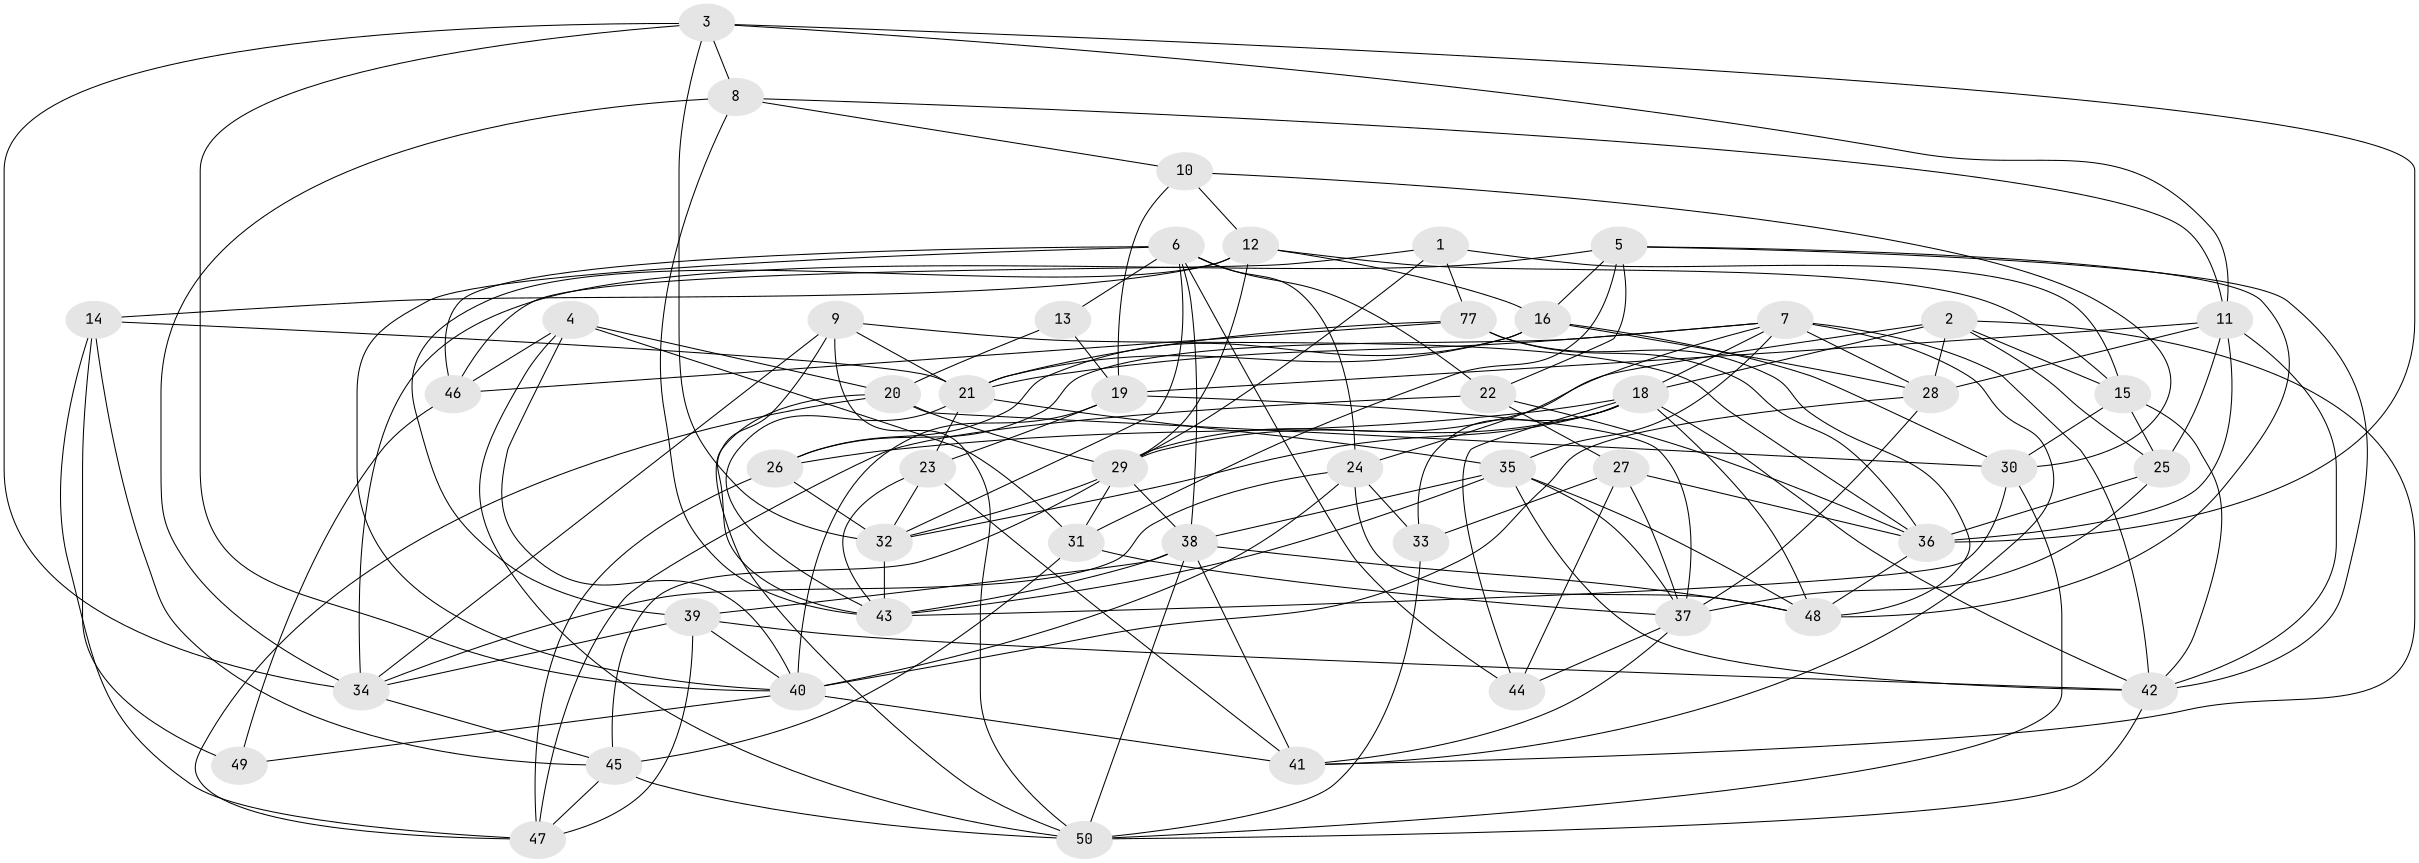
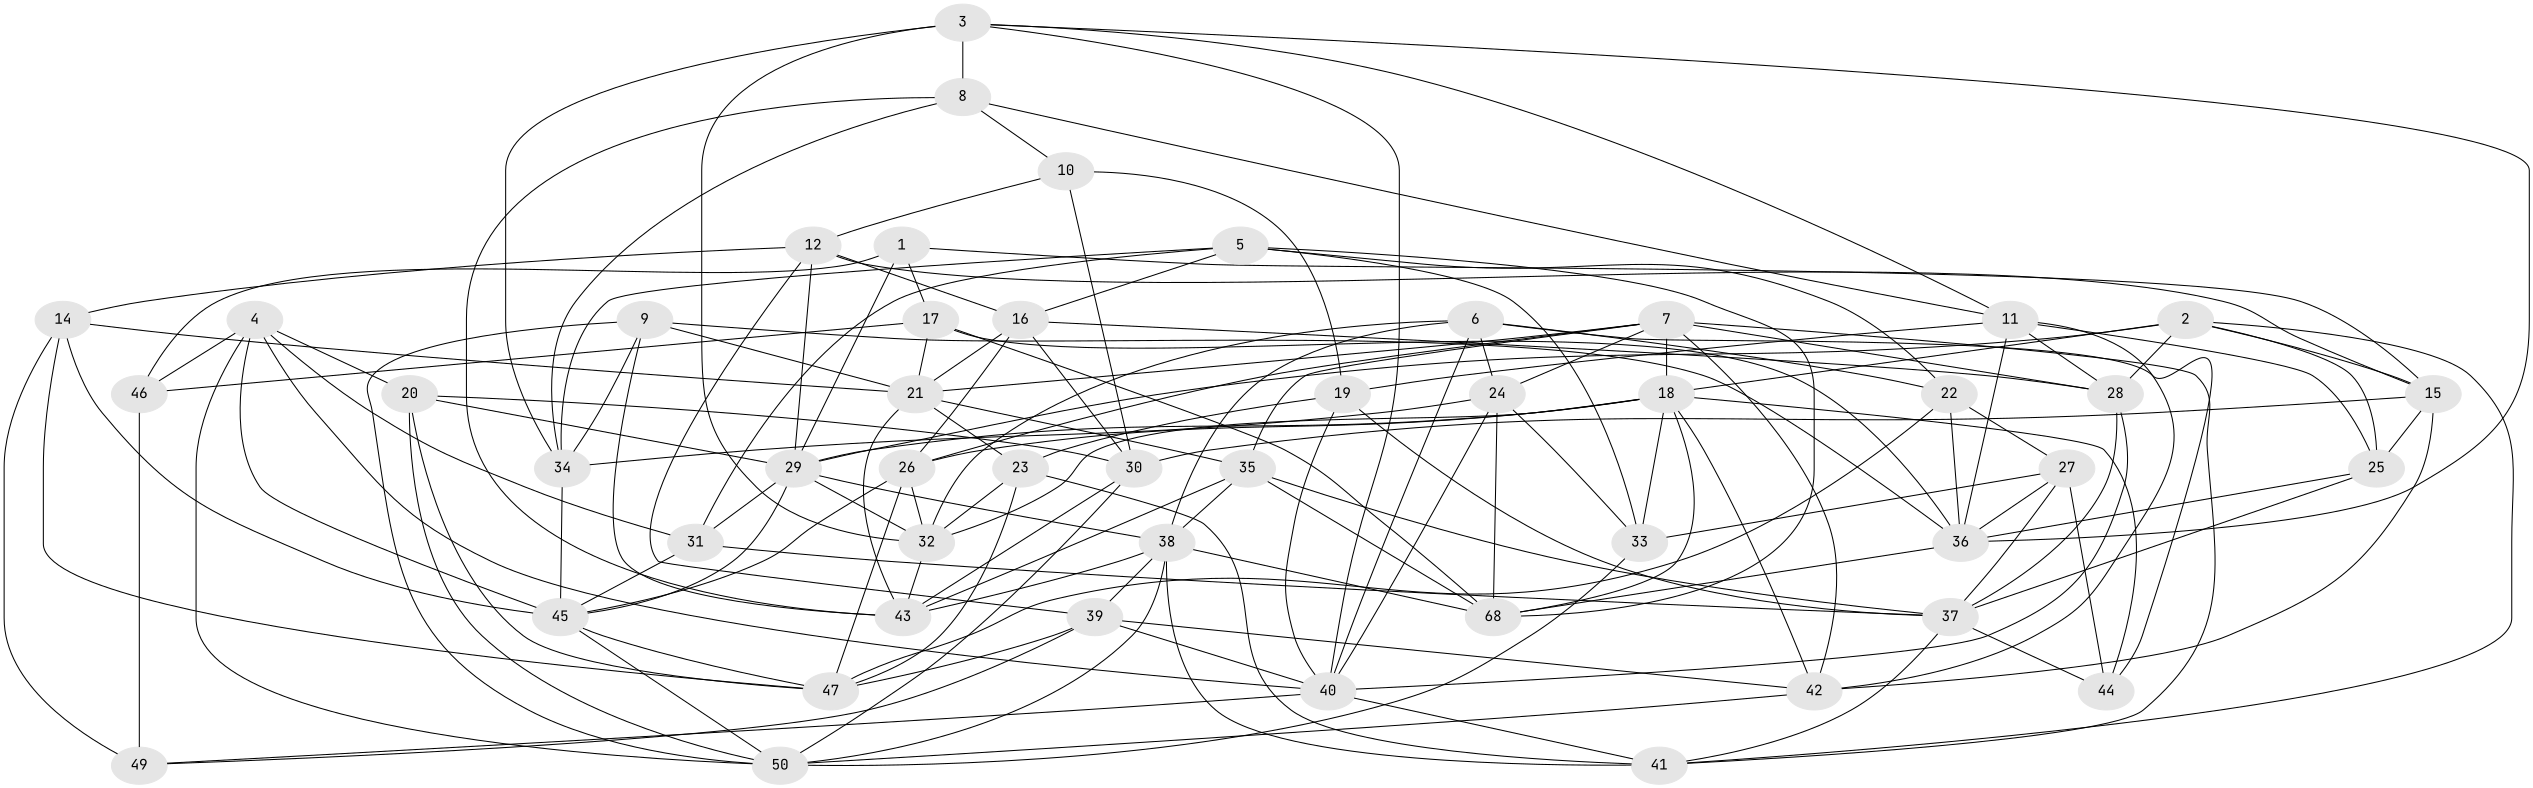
edge "6" -- "46": removed
edge "5" -- "42": now "5" -- "33"
node "13": removed
node "77": label "77" -> "17"
edge "4" -- "45": added
edge "23" -- "43": now "23" -- "47"
edge "26" -- "45": added
node "48": label "48" -> "68"
edge "39" -- "34": now "39" -- "49"
edge "35" -- "42": removed
